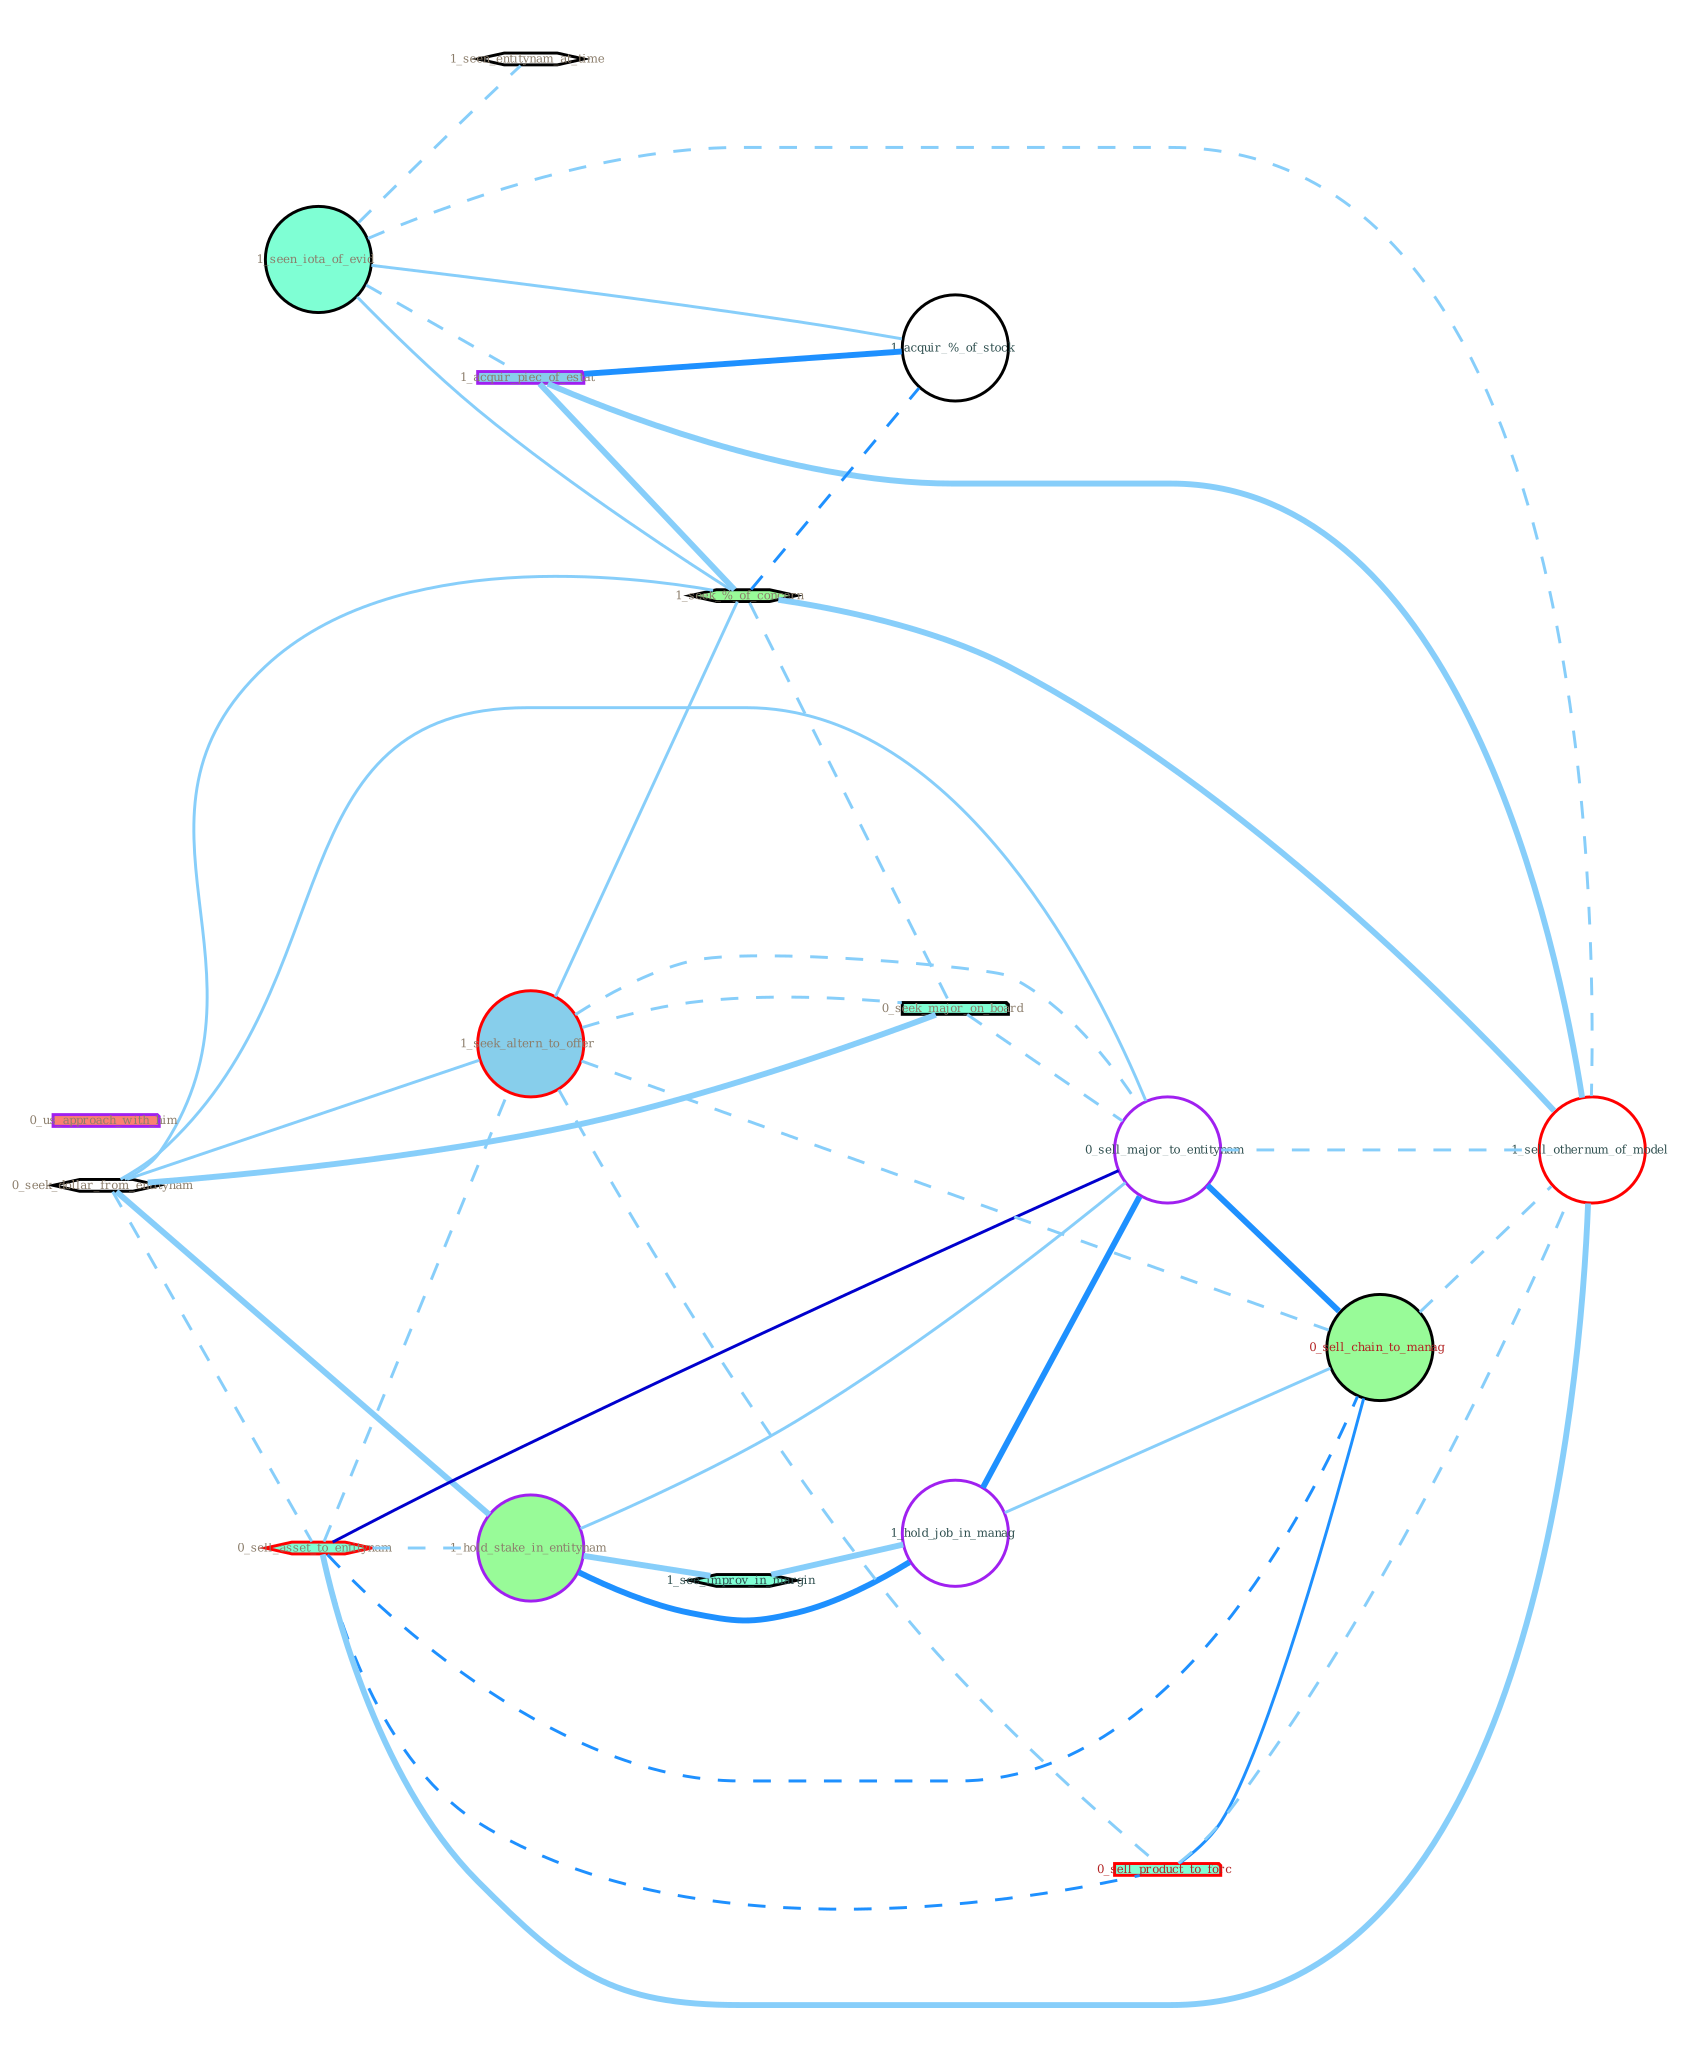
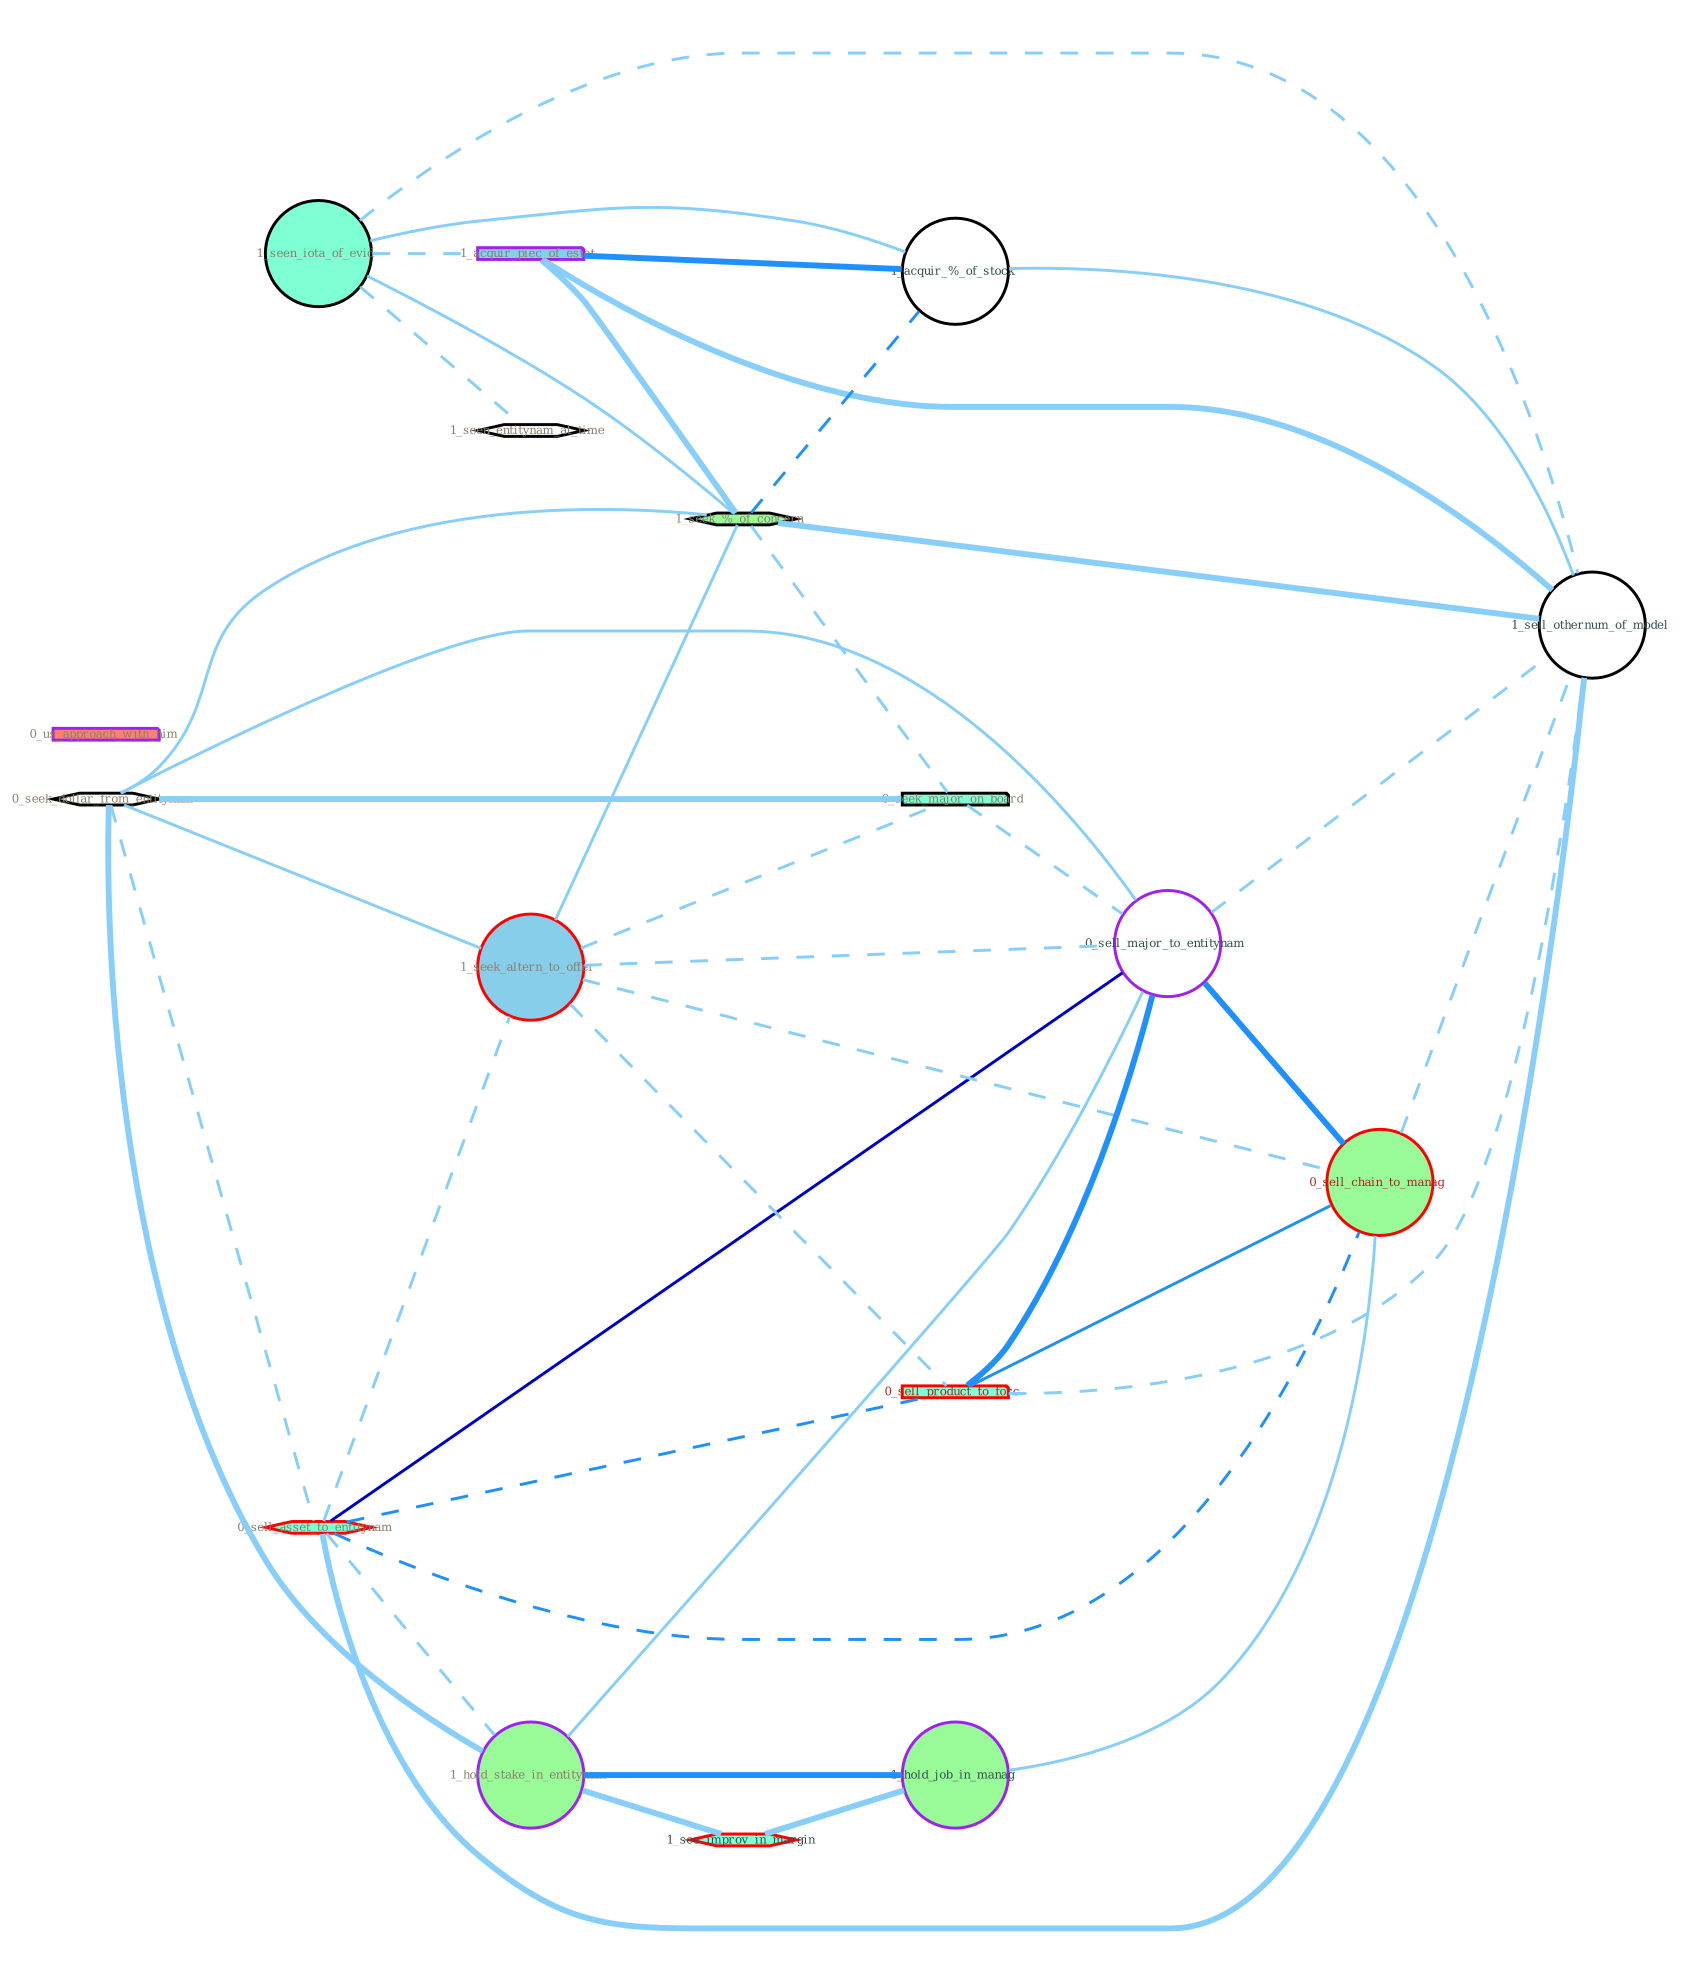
edge "1_acquir_%_of_stock" -- "1_sell_othernum_of_model": added
node "1_sell_othernum_of_model": color red -> black
edge "0_sell_major_to_entitynam" -- "1_hold_job_in_manag": now "0_sell_major_to_entitynam" -- "0_sell_product_to_forc"
node "0_sell_chain_to_manag": color black -> red
node "1_hold_job_in_manag": fillcolor white -> palegreen
node "1_see_improv_in_margin": color black -> red
